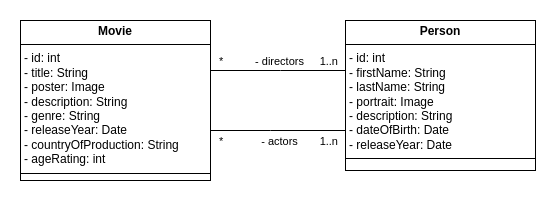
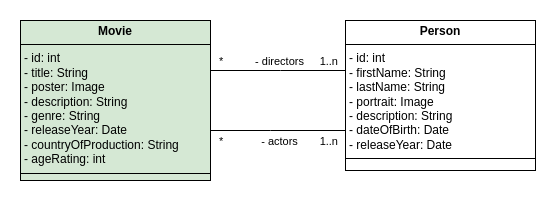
node "Movie - id: int - title: String - poster: Image - description: String - genre: String - releaseYear: Date - countryOfProduction: String - ageRating: int": fillcolor #ffffff -> #d5e8d4
